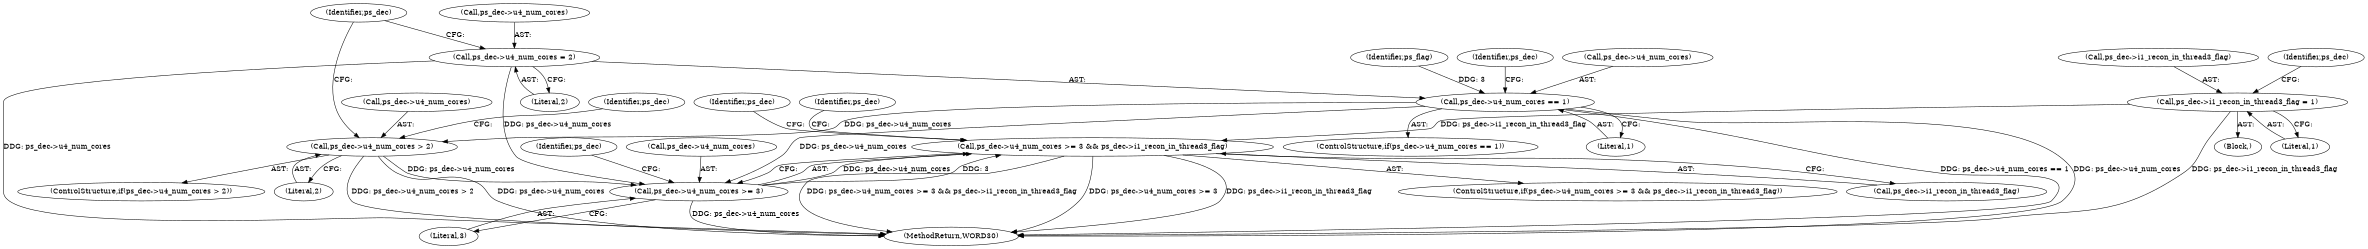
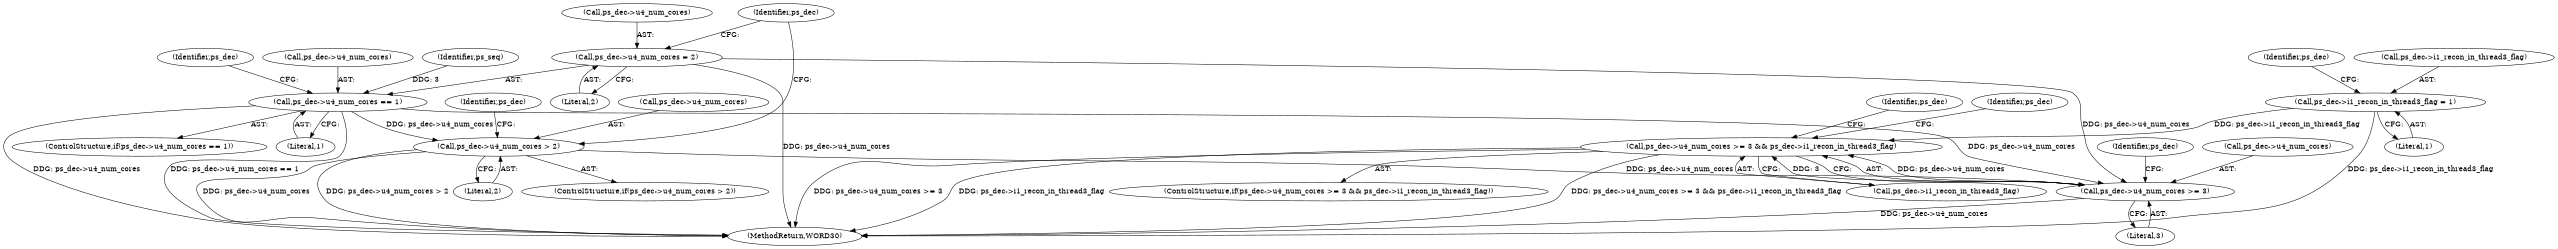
node "(Identifier,ps_flag)": label "(Identifier,ps_flag)" -> "(Identifier,ps_seq)"
node "(Block,)": removed
